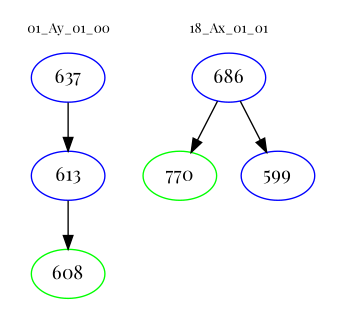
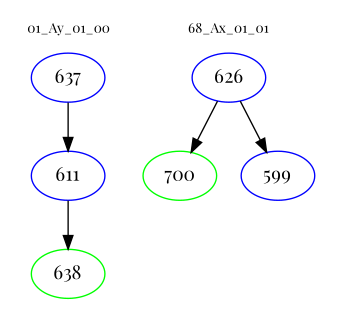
cluster "18_Ax_01_01": label "18_Ax_01_01" -> "68_Ax_01_01"
node "686": label "686" -> "626"
node "613": label "613" -> "611"
node "770": label "770" -> "700"
node "608": label "608" -> "638"
